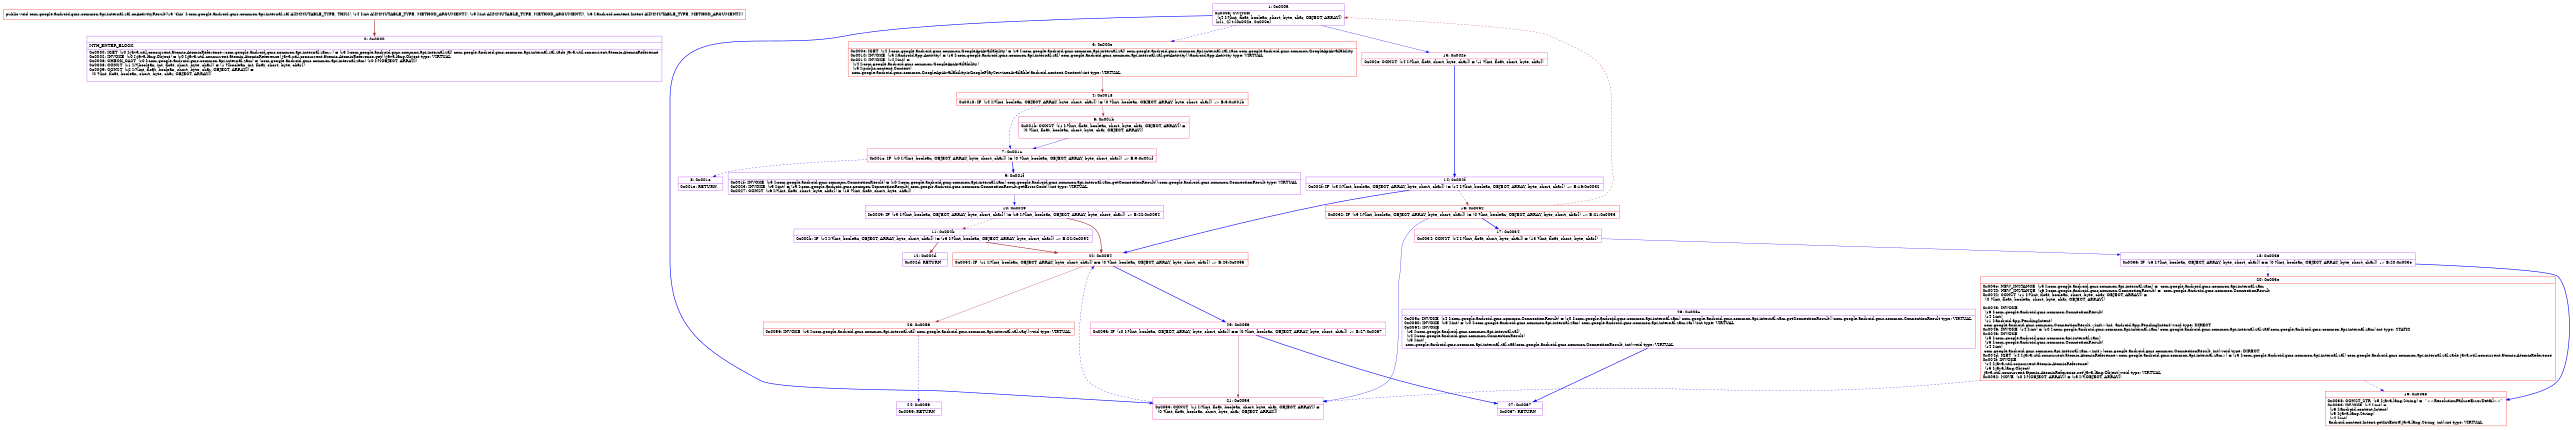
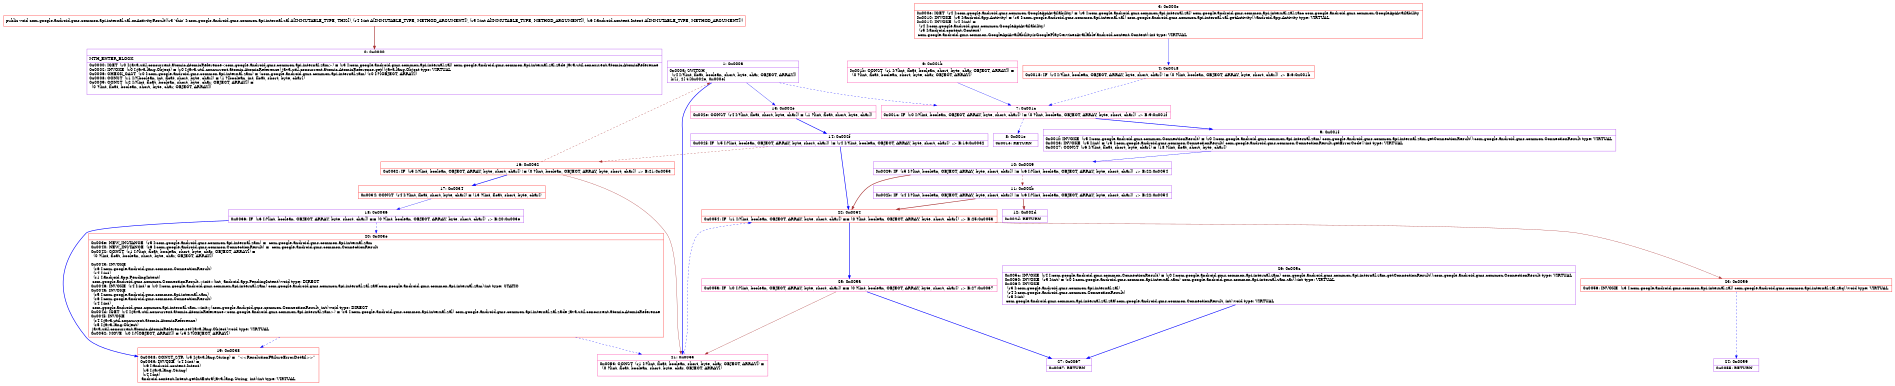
edge "1: 0x000a" -> "3: 0x000e": now "1: 0x000a" -> "7: 0x001c"
node "3: 0x000e": text "(r5 I:public.content.Context)" -> "(r5 I:android.content.Context)"
edge "3: 0x000e" -> "4: 0x0018": color brown -> blue
edge "4: 0x0018" -> "6: 0x001b": removed
node "17: 0x0034": color deeppink -> red
edge "16: 0x0032" -> "21: 0x0053": color blue -> brown
